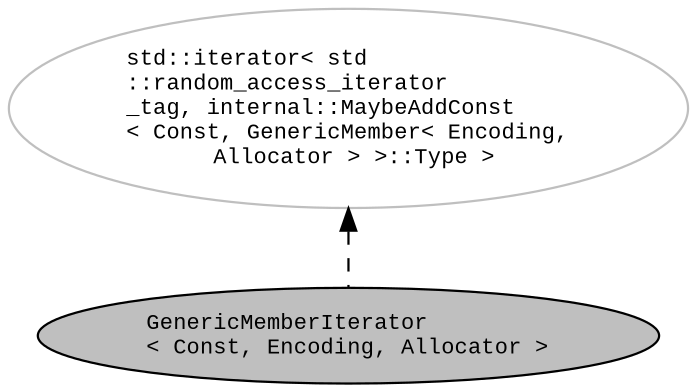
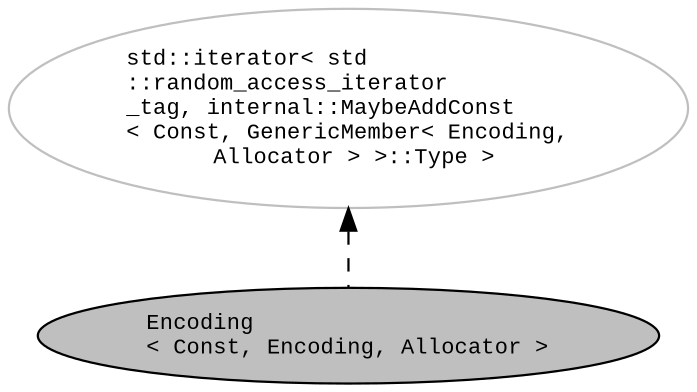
node "GenericMemberIterator < Const, Encoding, Allocator >": label "GenericMemberIterator < Const, Encoding, Allocator >" -> "Encoding < Const, Encoding, Allocator >"
